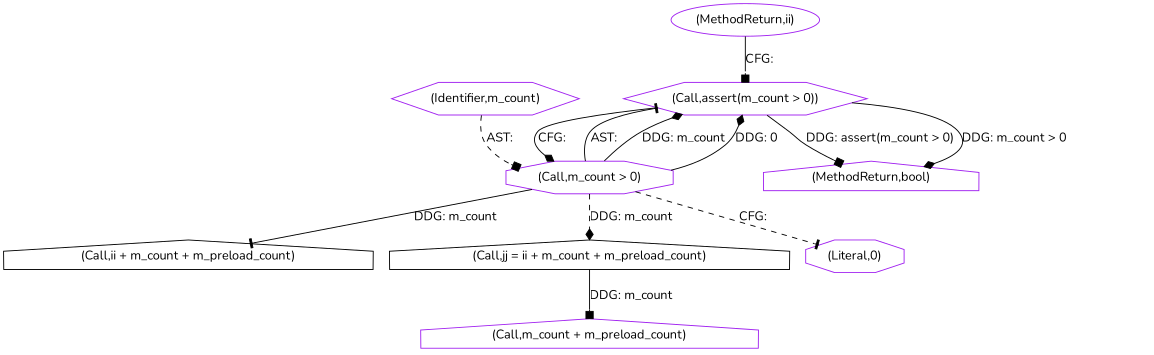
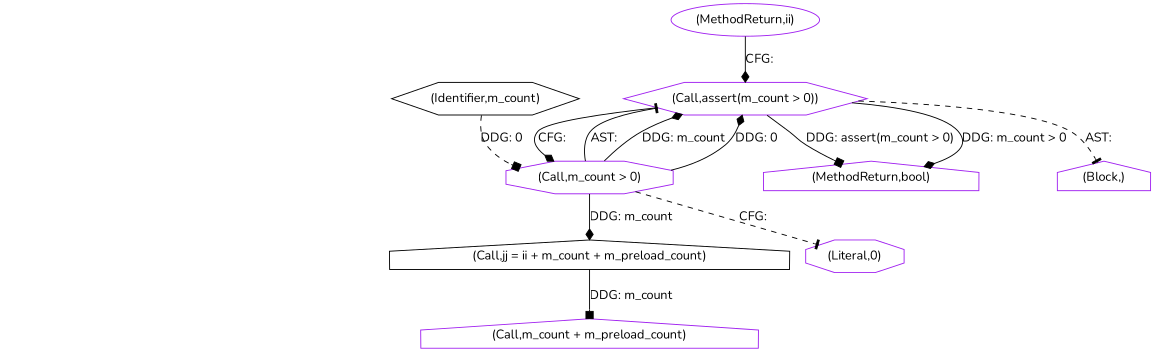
edge "(MethodReturn,ii)" -> "(Call,assert(m_count > 0))": arrowhead box -> diamond
node "(Identifier,m_count)": color purple -> black
edge "(Identifier,m_count)" -> "(Call,m_count > 0)": label "AST: " -> "DDG: 0"
node "(Block,)": added
edge "(Call,m_count > 0)" -> "(Call,jj = ii + m_count + m_preload_count)": style dashed -> solid
node "(Call,ii + m_count + m_preload_count)": removed
